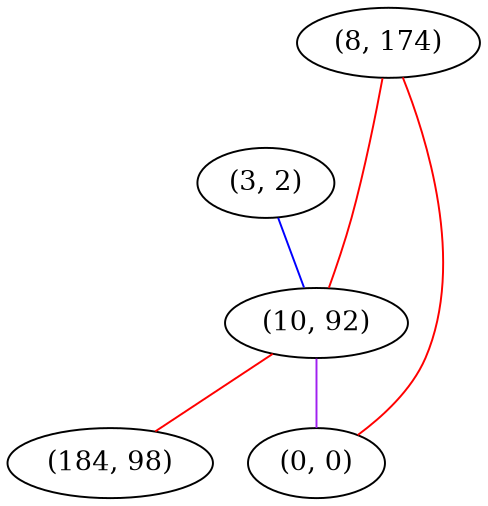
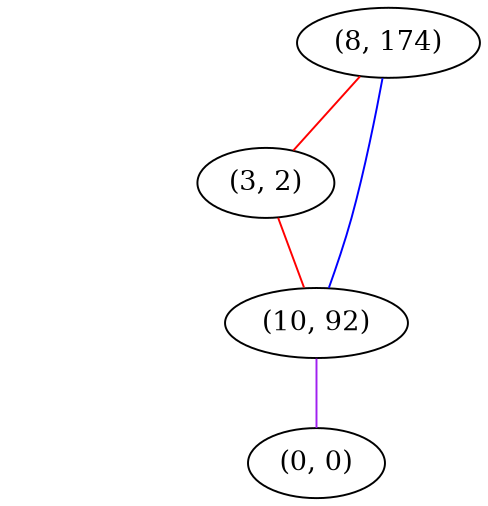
edge "(8, 174)" -- "(10, 92)": color red -> blue
edge "(3, 2)" -- "(10, 92)": color blue -> red
edge "(8, 174)" -- "(0, 0)": now "(8, 174)" -- "(3, 2)"
node "(184, 98)": removed
